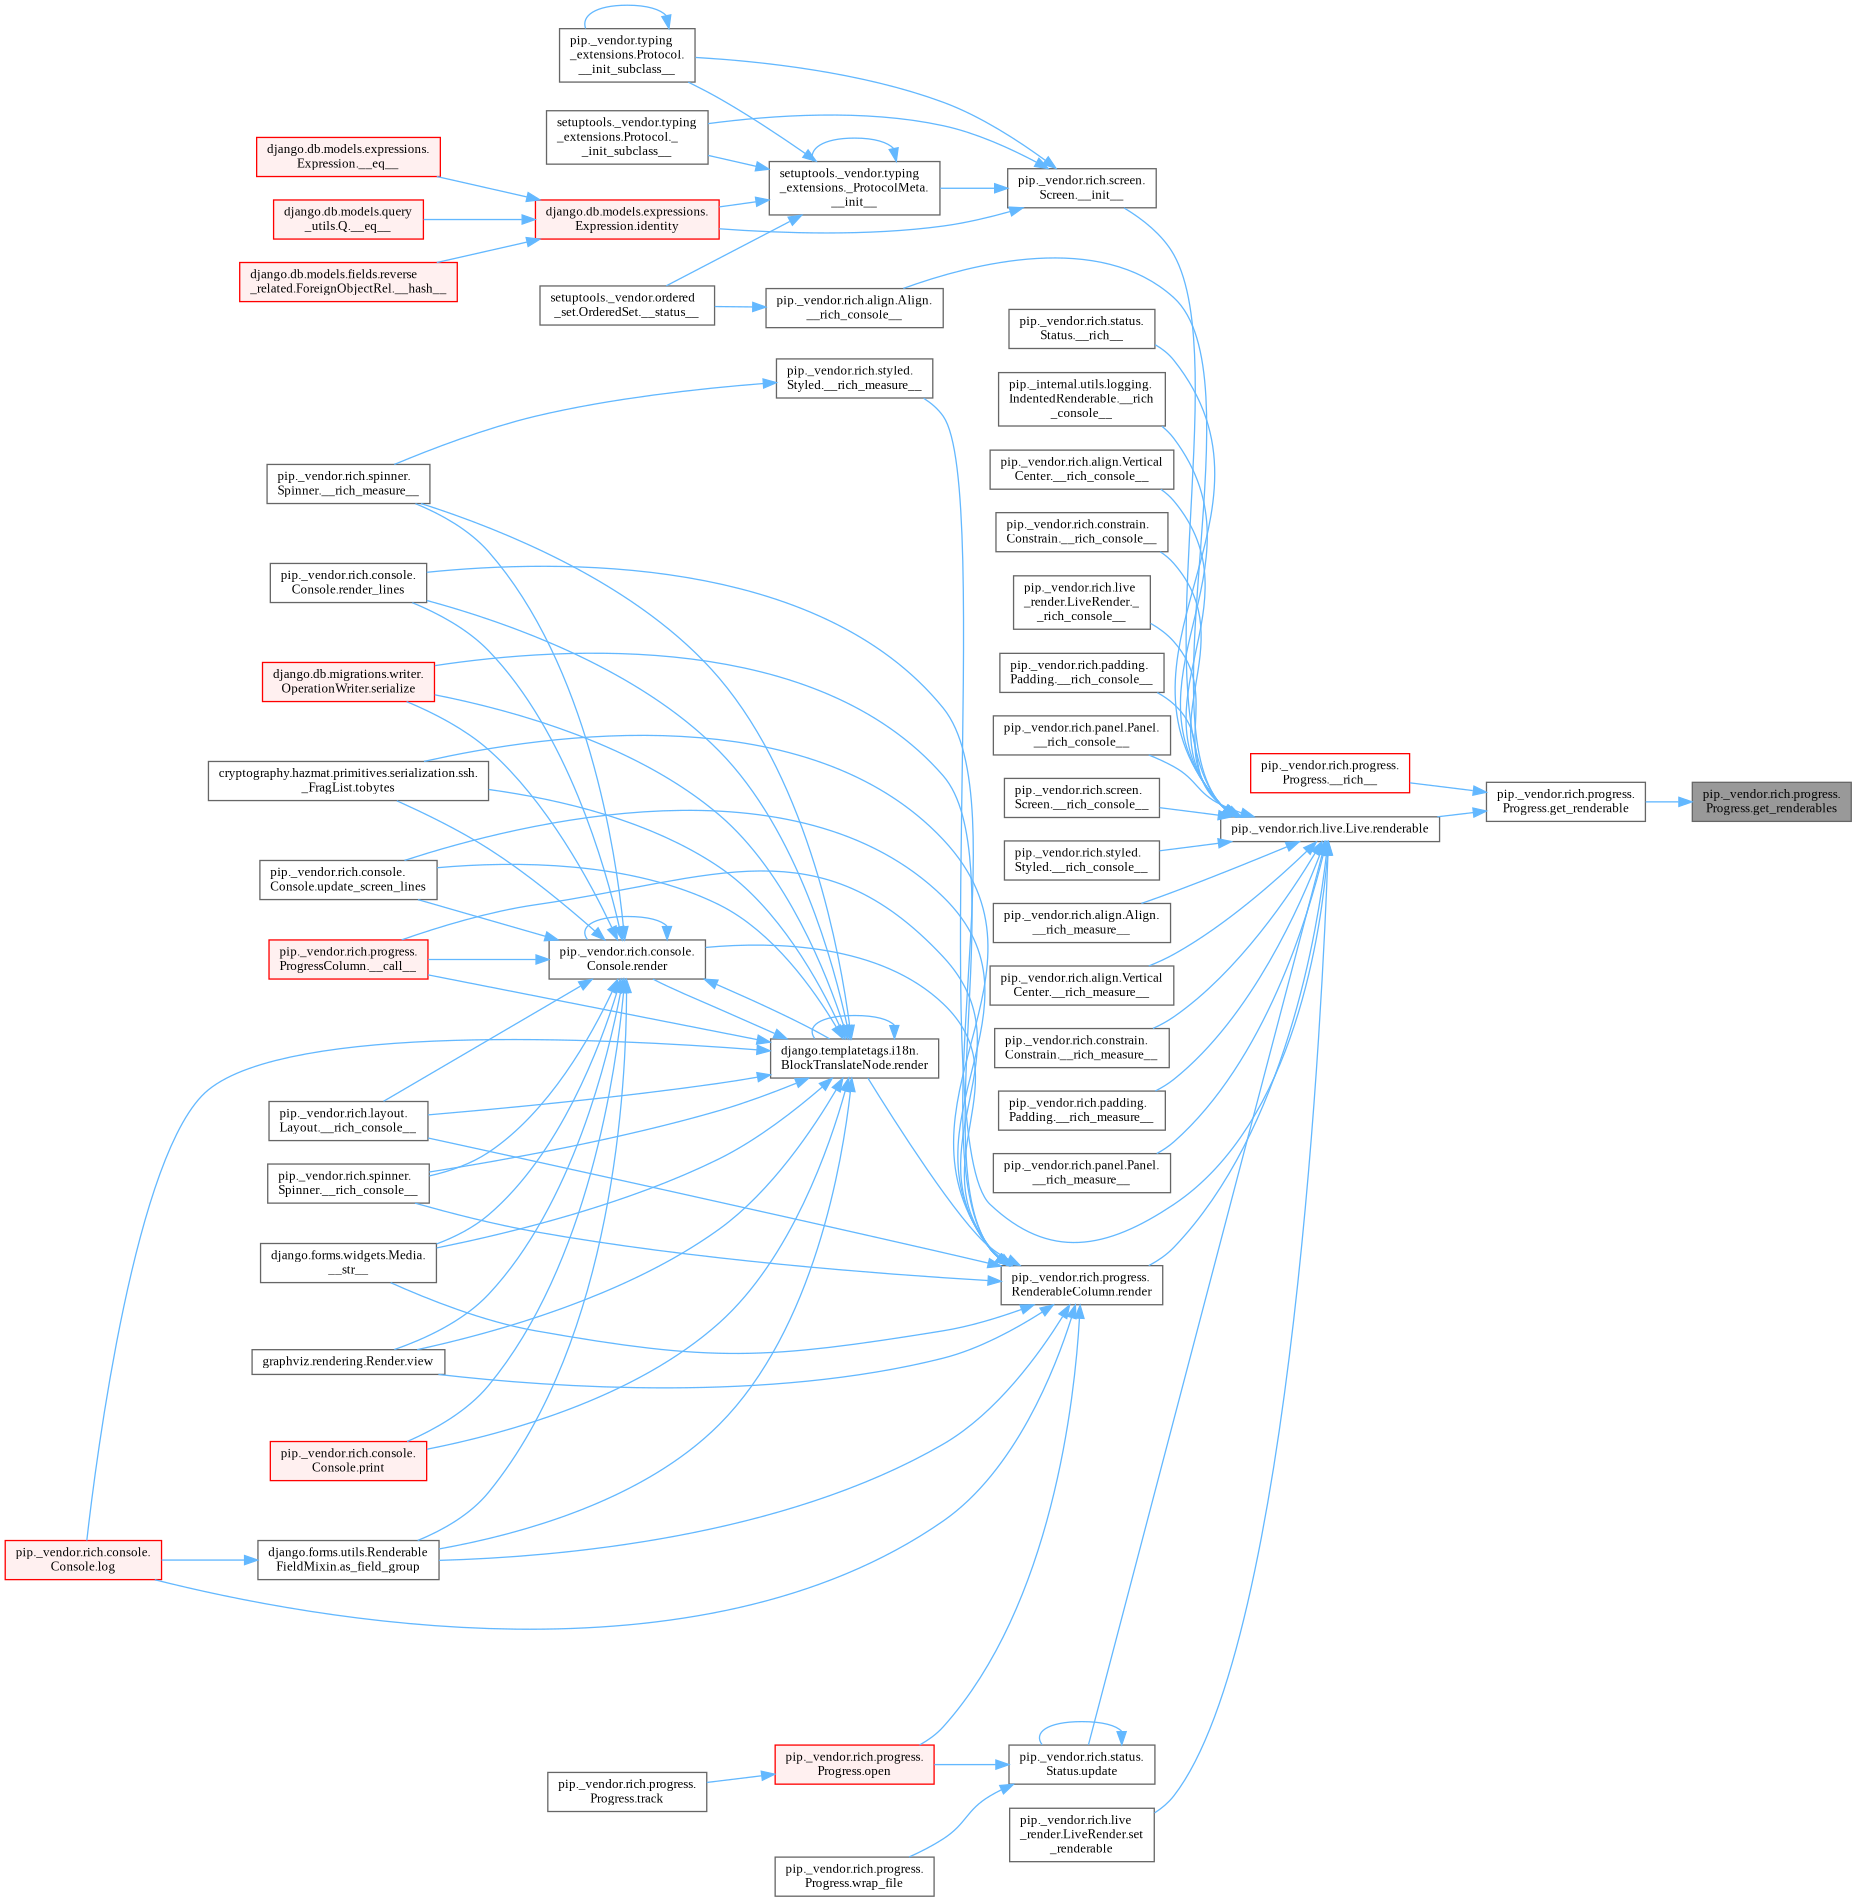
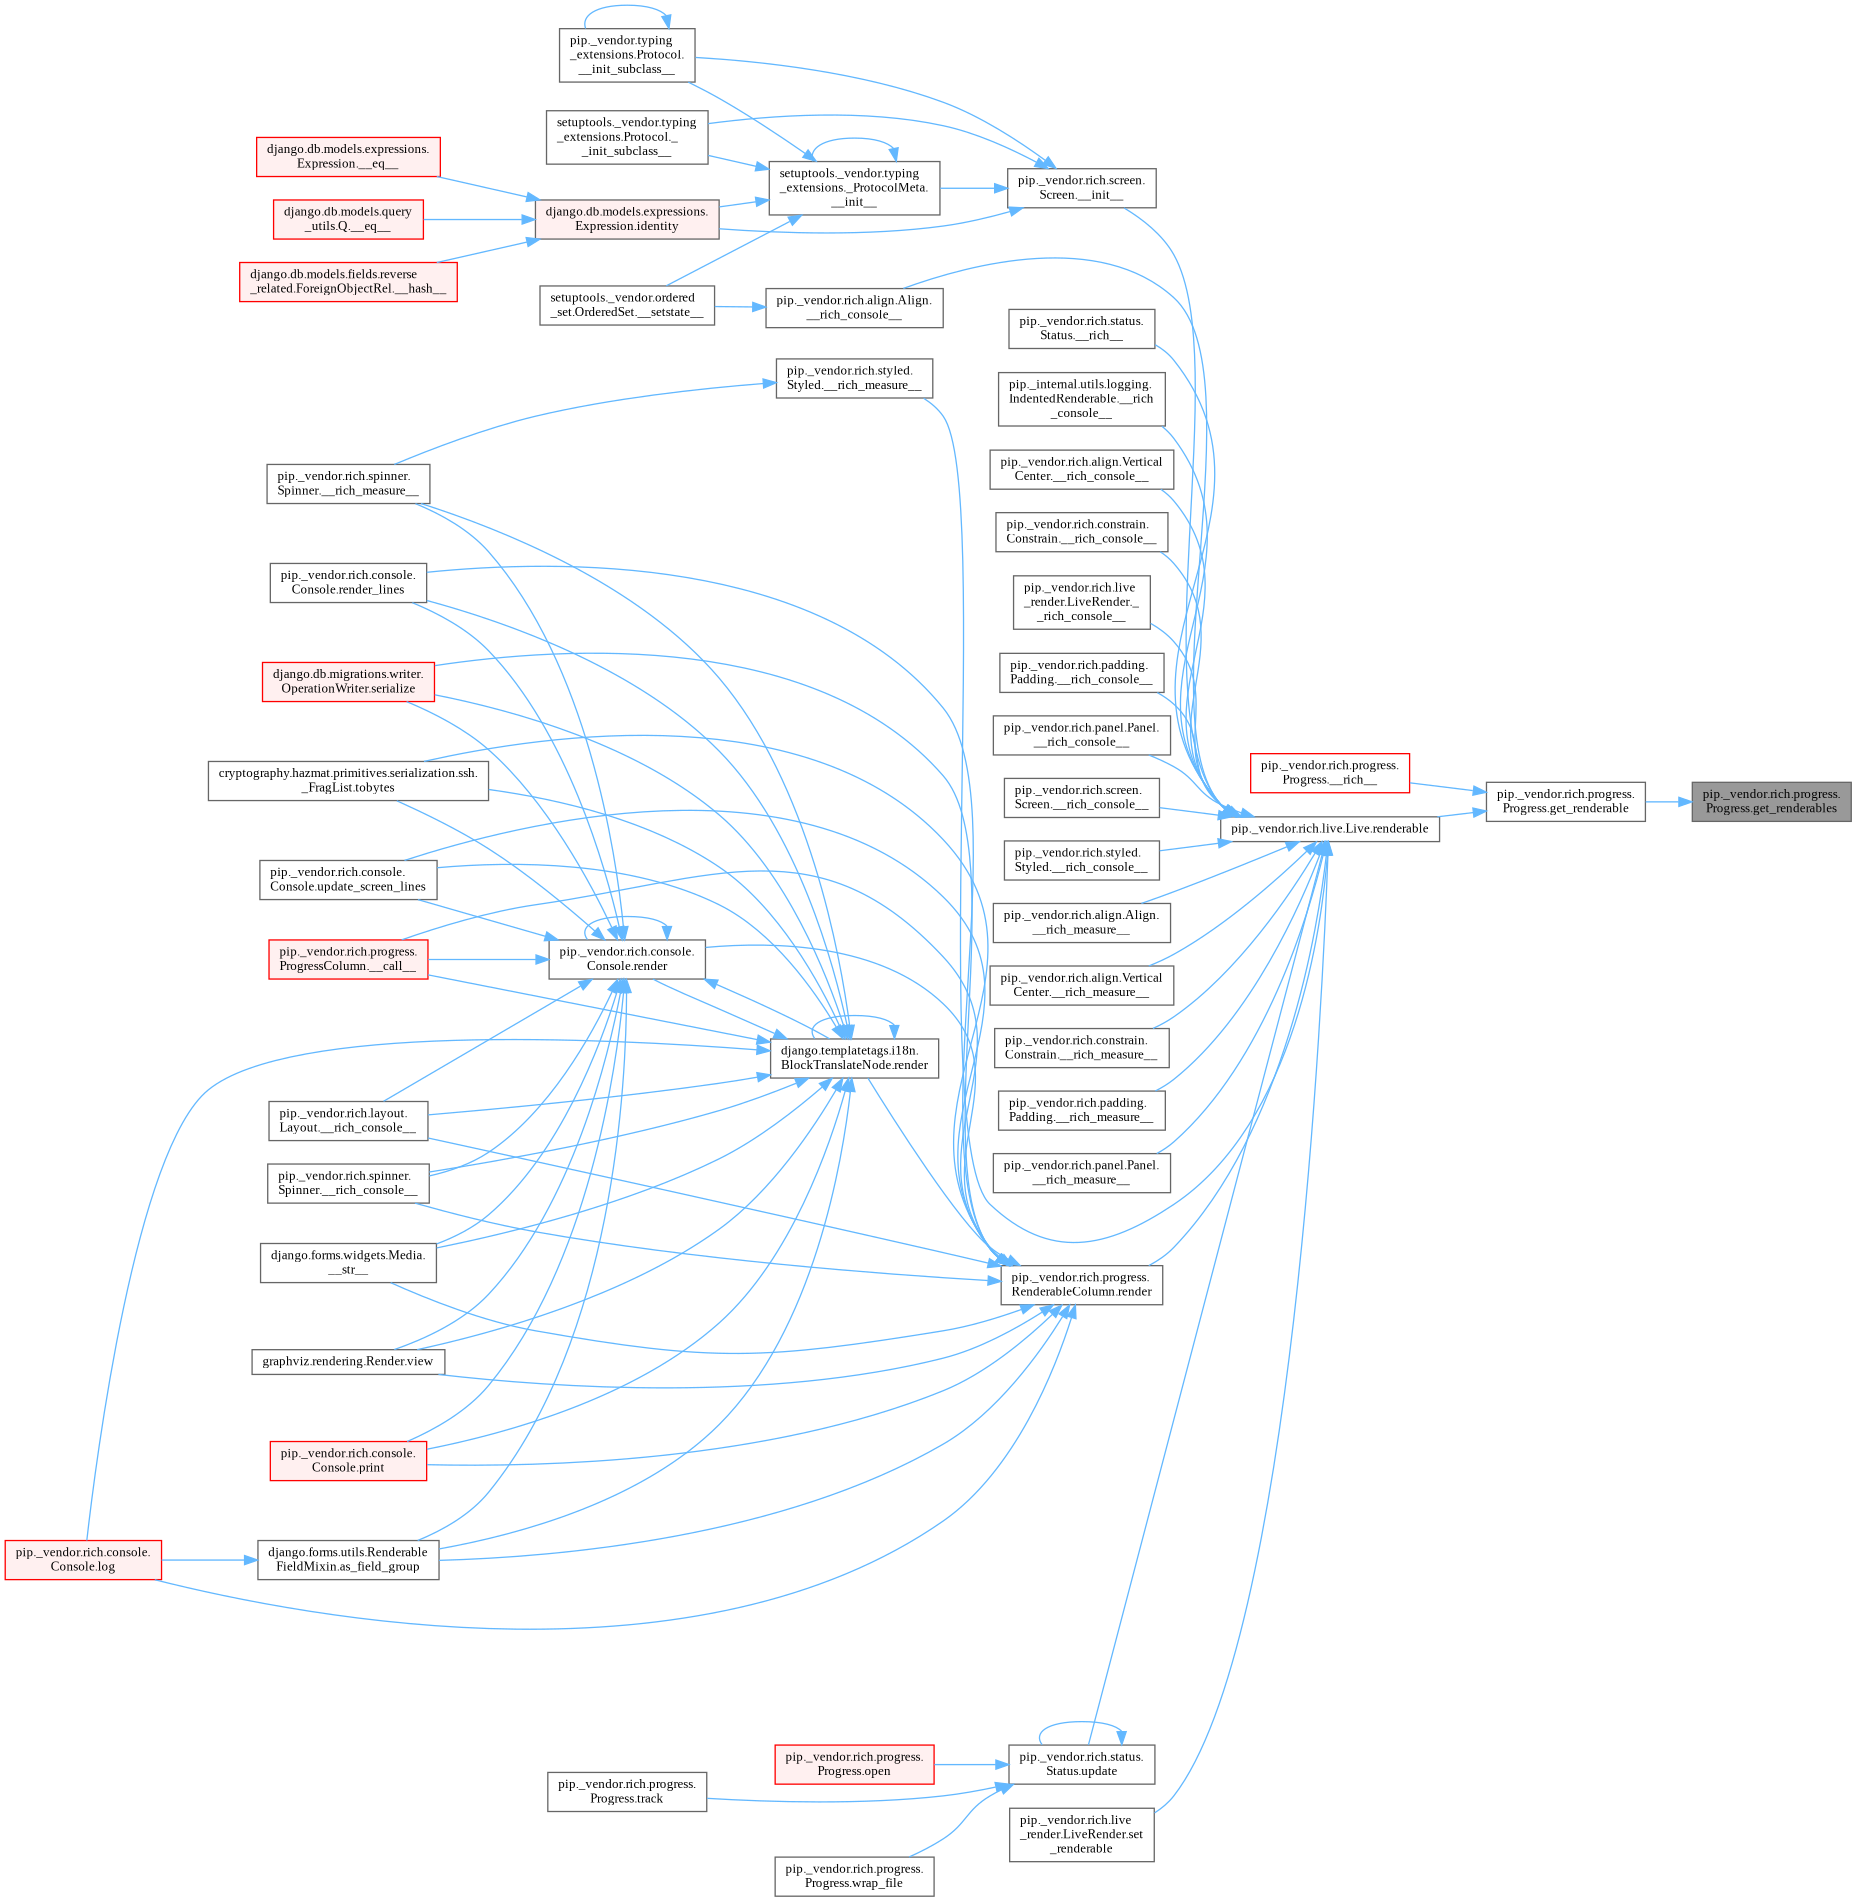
node "django.db.models.expressions. Expression.identity": color red -> grey40
node "setuptools._vendor.ordered _set.OrderedSet.__status__": label "setuptools._vendor.ordered _set.OrderedSet.__status__" -> "setuptools._vendor.ordered _set.OrderedSet.__setstate__"
edge "pip._vendor.rich.progress. Progress.open" -> "pip._vendor.rich.progress. RenderableColumn.render": now "pip._vendor.rich.console. Console.print" -> "pip._vendor.rich.progress. RenderableColumn.render"
edge "pip._vendor.rich.progress. Progress.track" -> "pip._vendor.rich.progress. Progress.open": now "pip._vendor.rich.progress. Progress.track" -> "pip._vendor.rich.status. Status.update"
